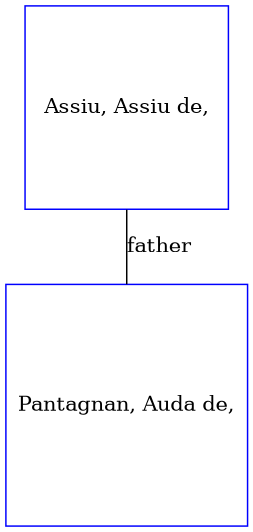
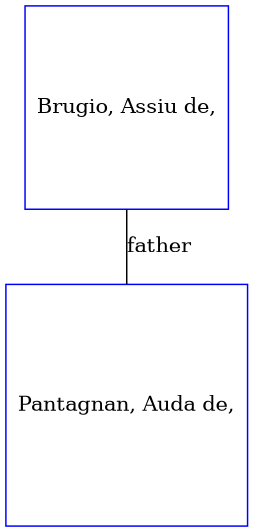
node "Assiu, Assiu de,": label "Assiu, Assiu de," -> "Brugio, Assiu de,"
